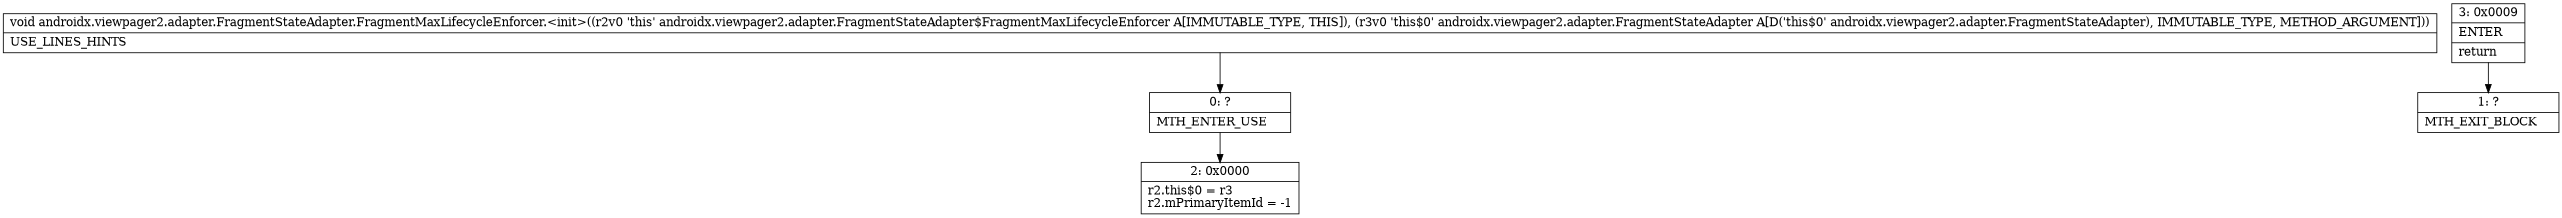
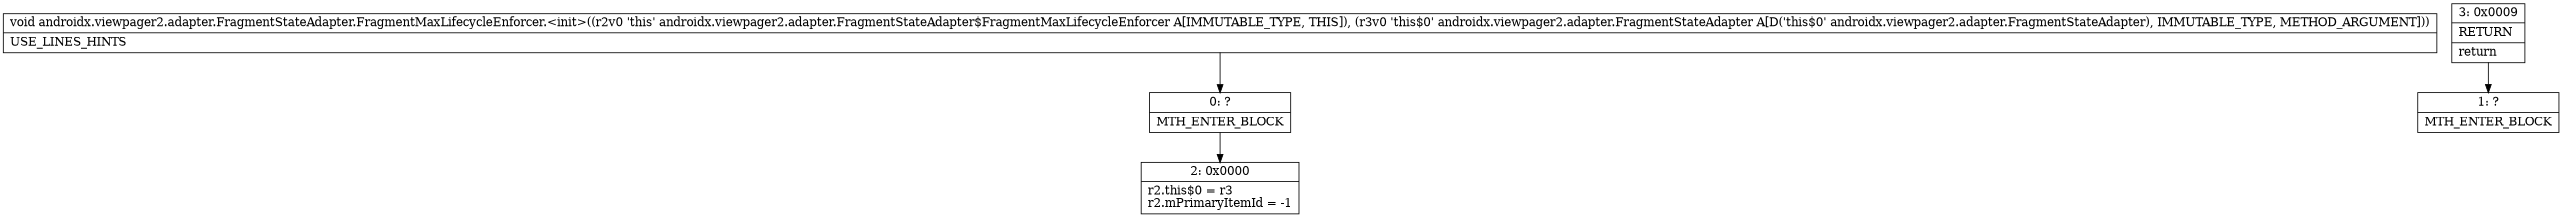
node "3: 0x0009": text "ENTER" -> "RETURN"
node "0: ?": text "MTH_ENTER_USE" -> "MTH_ENTER_BLOCK"
node "1: ?": text "MTH_EXIT_BLOCK" -> "MTH_ENTER_BLOCK"
